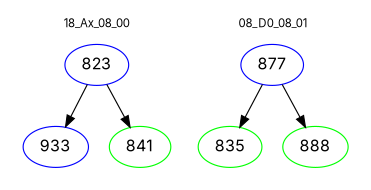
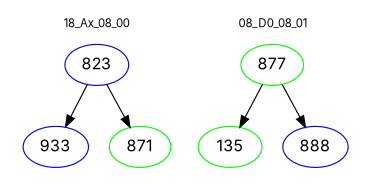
node "877": color blue -> green
node "841": label "841" -> "871"
node "835": label "835" -> "135"
node "888": color green -> blue
